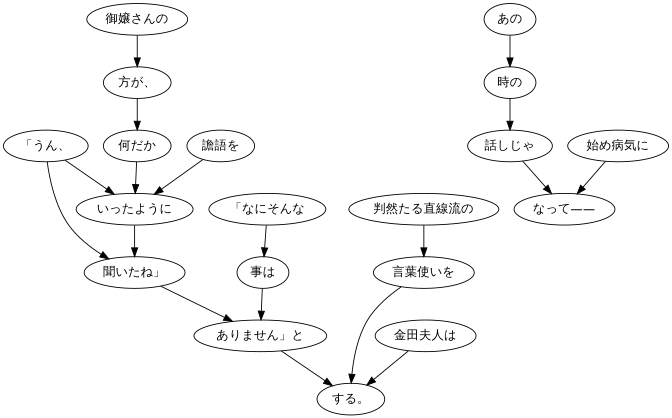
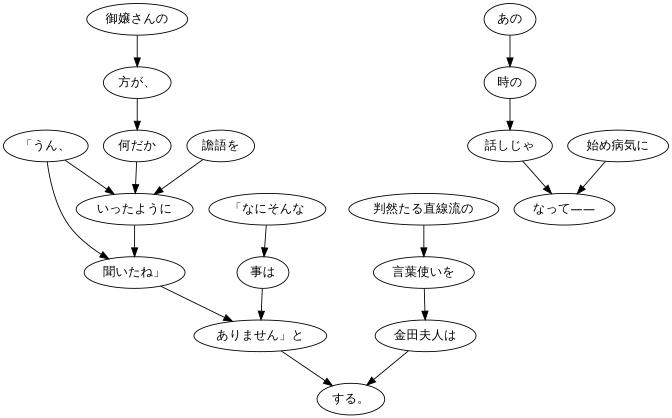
edge "言葉使いを" -> "する。": now "言葉使いを" -> "金田夫人は"
